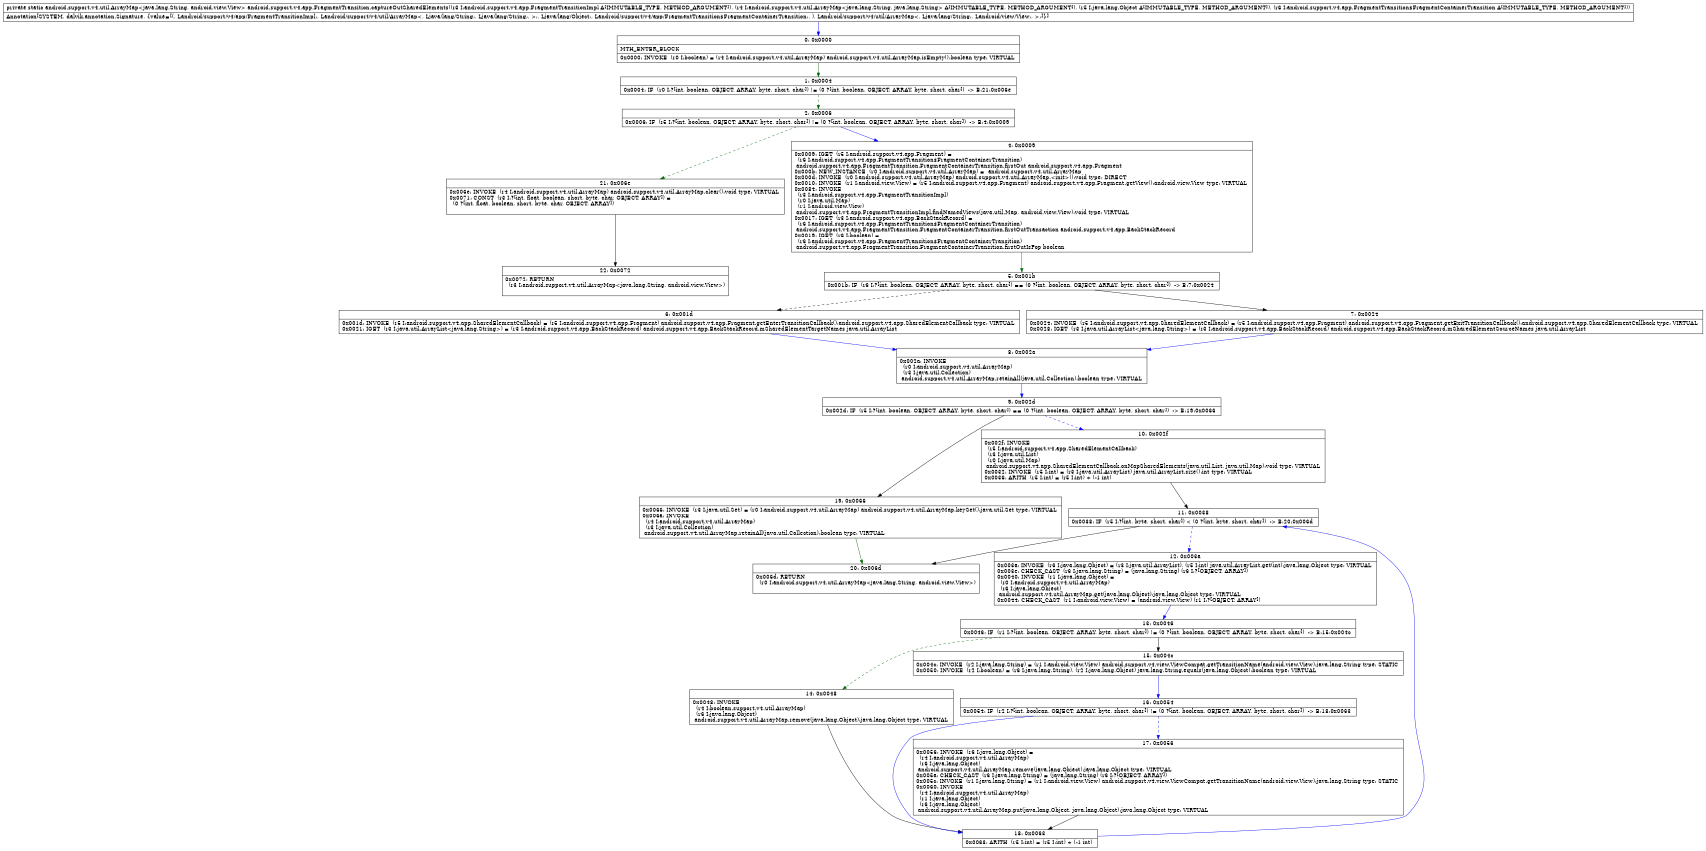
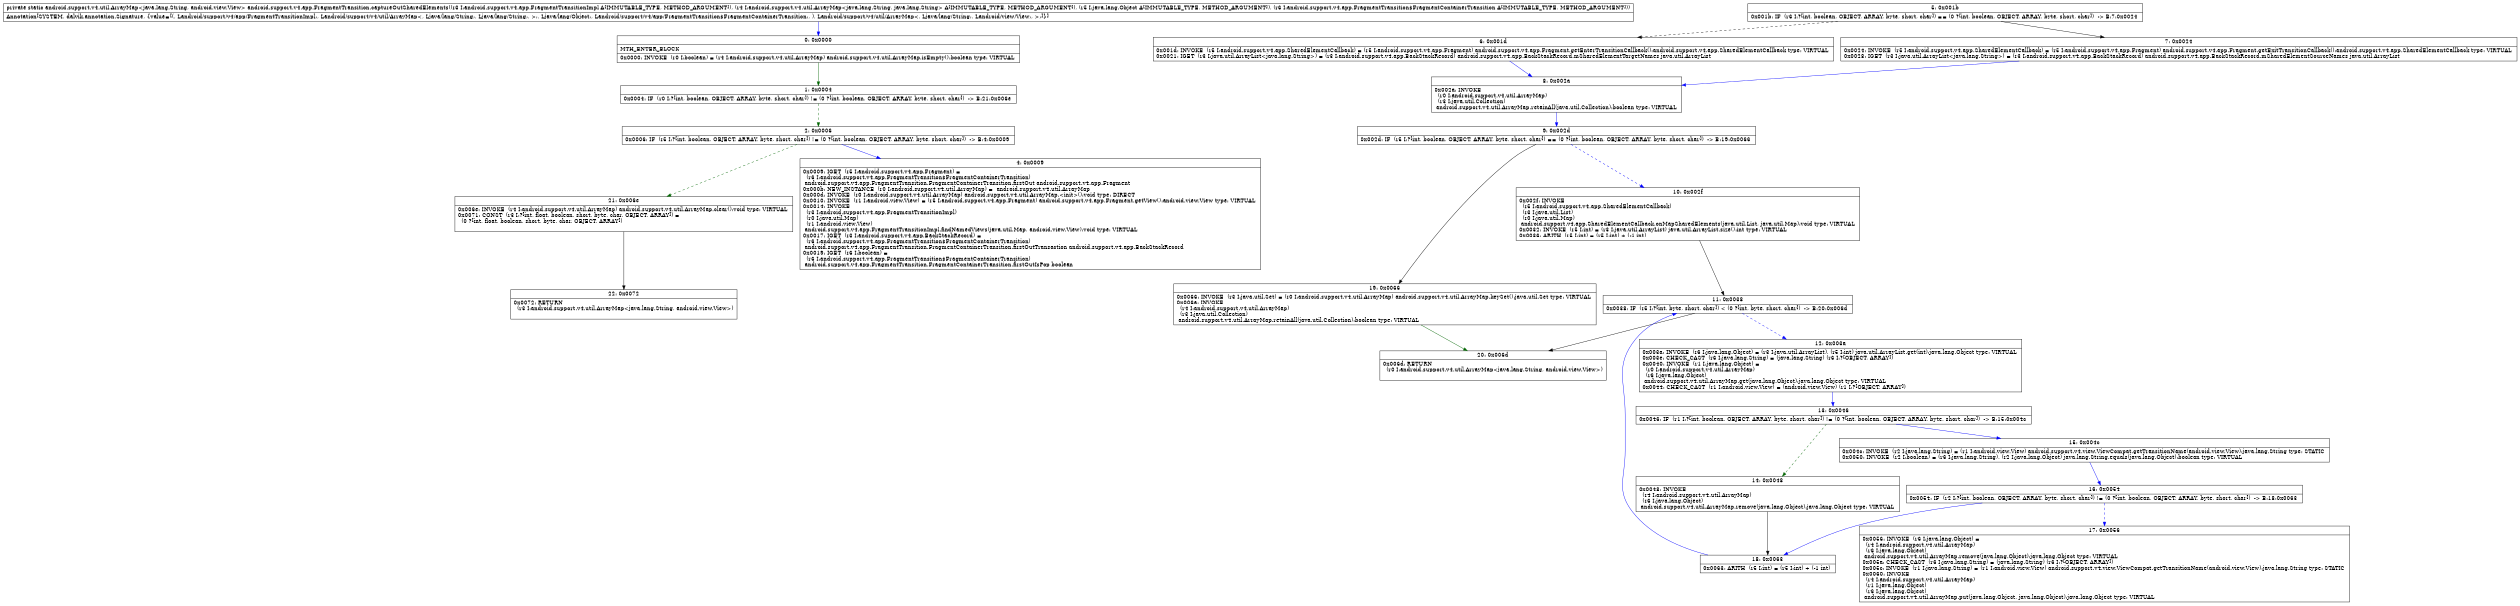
node "4: 0x0009": text "0x0084: INVOKE" -> "0x0014: INVOKE"
edge "4: 0x0009" -> "5: 0x001b": removed
edge "13: 0x0046" -> "15: 0x004c": color black -> blue
node "14: 0x0048": text "(r4 I:boolean.support.v4.util.ArrayMap)" -> "(r4 I:android.support.v4.util.ArrayMap)"
edge "17: 0x0056" -> "18: 0x0063": removed
